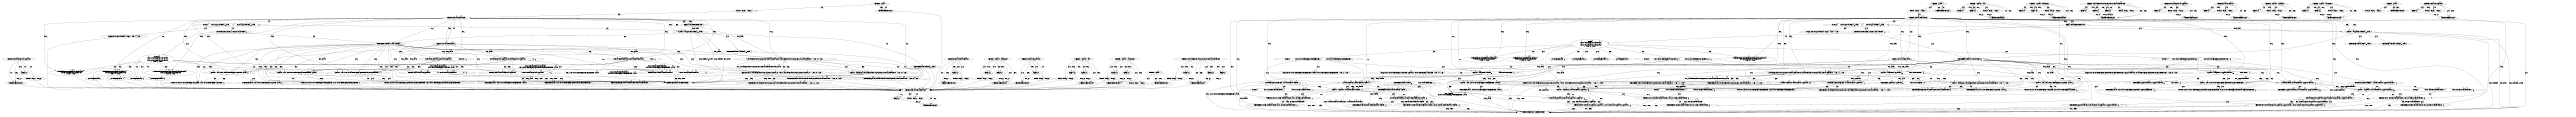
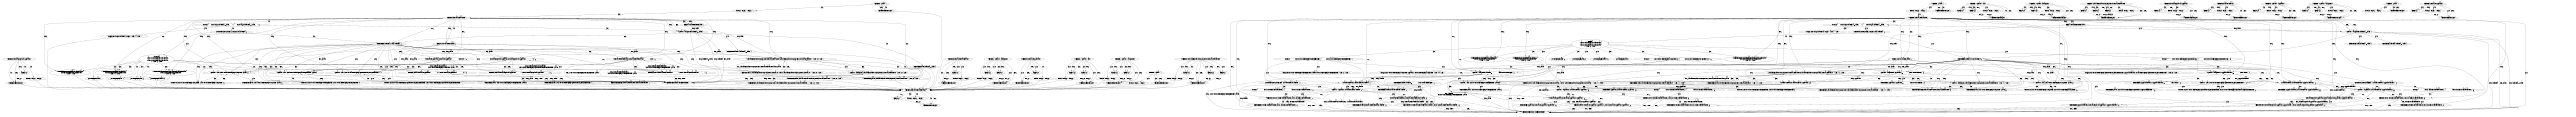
node "(CONTROL_STRUCTURE,IF,if (!isValidOMXParam(vp8Params)))": removed
edge "(CONTROL_STRUCTURE,IF,if (!isValidOMXParam(bitRate)))" -> "(<operator>.logicalNot,!isValidOMXParam(bitRate))": label "CFG: " -> "AST: "
node "(IDENTIFIER,vp8Params,isValidOMXParam(vp8Params))": added
edge "(isValidOMXParam,isValidOMXParam(bitRate))" -> "(IDENTIFIER,bitRate,internalSetBitrateParams(bitRate))": now "(isValidOMXParam,isValidOMXParam(bitRate))" -> "(internalSetBitrateParams,internalSetBitrateParams(bitRate))"
node "(IDENTIFIER,vp8Params,internalSetVp8Params(vp8Params))": added
